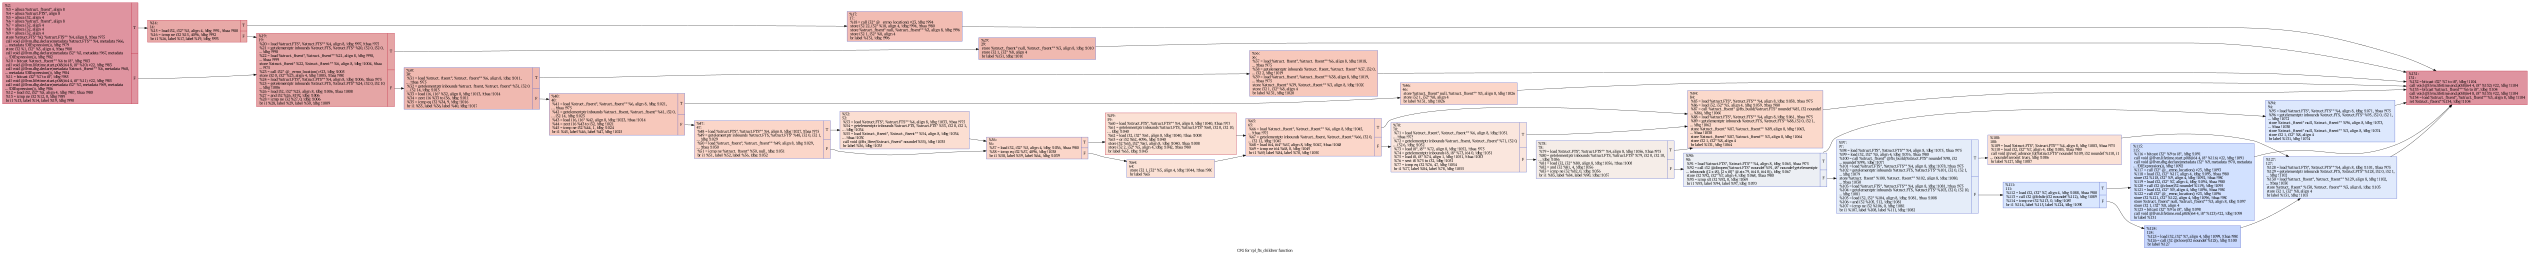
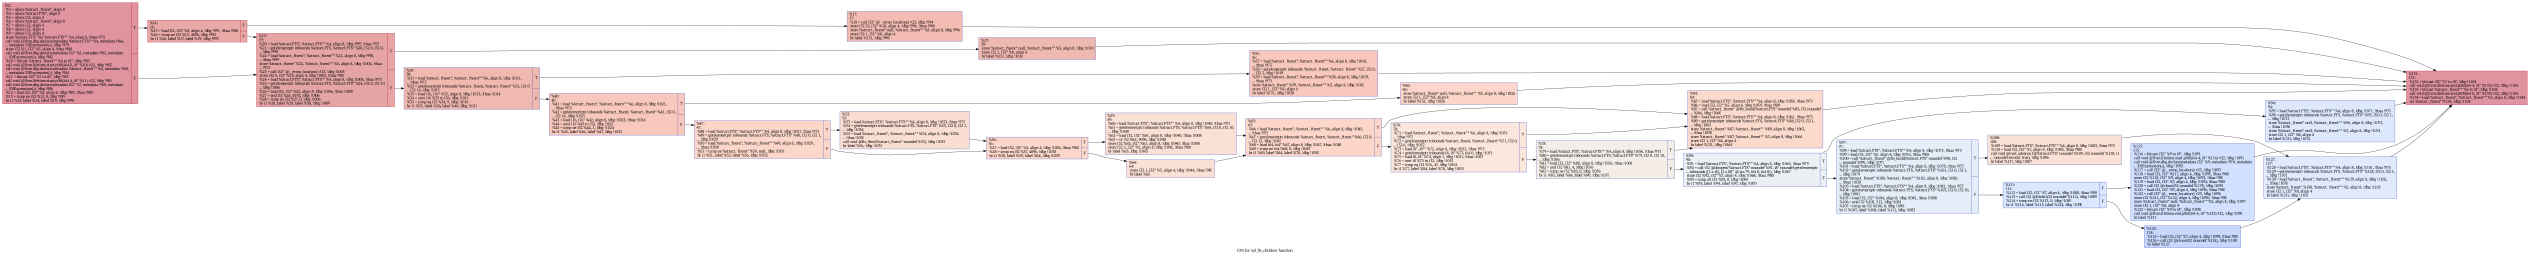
node "%59:": color #b70d28ff -> #3d50c3ff
